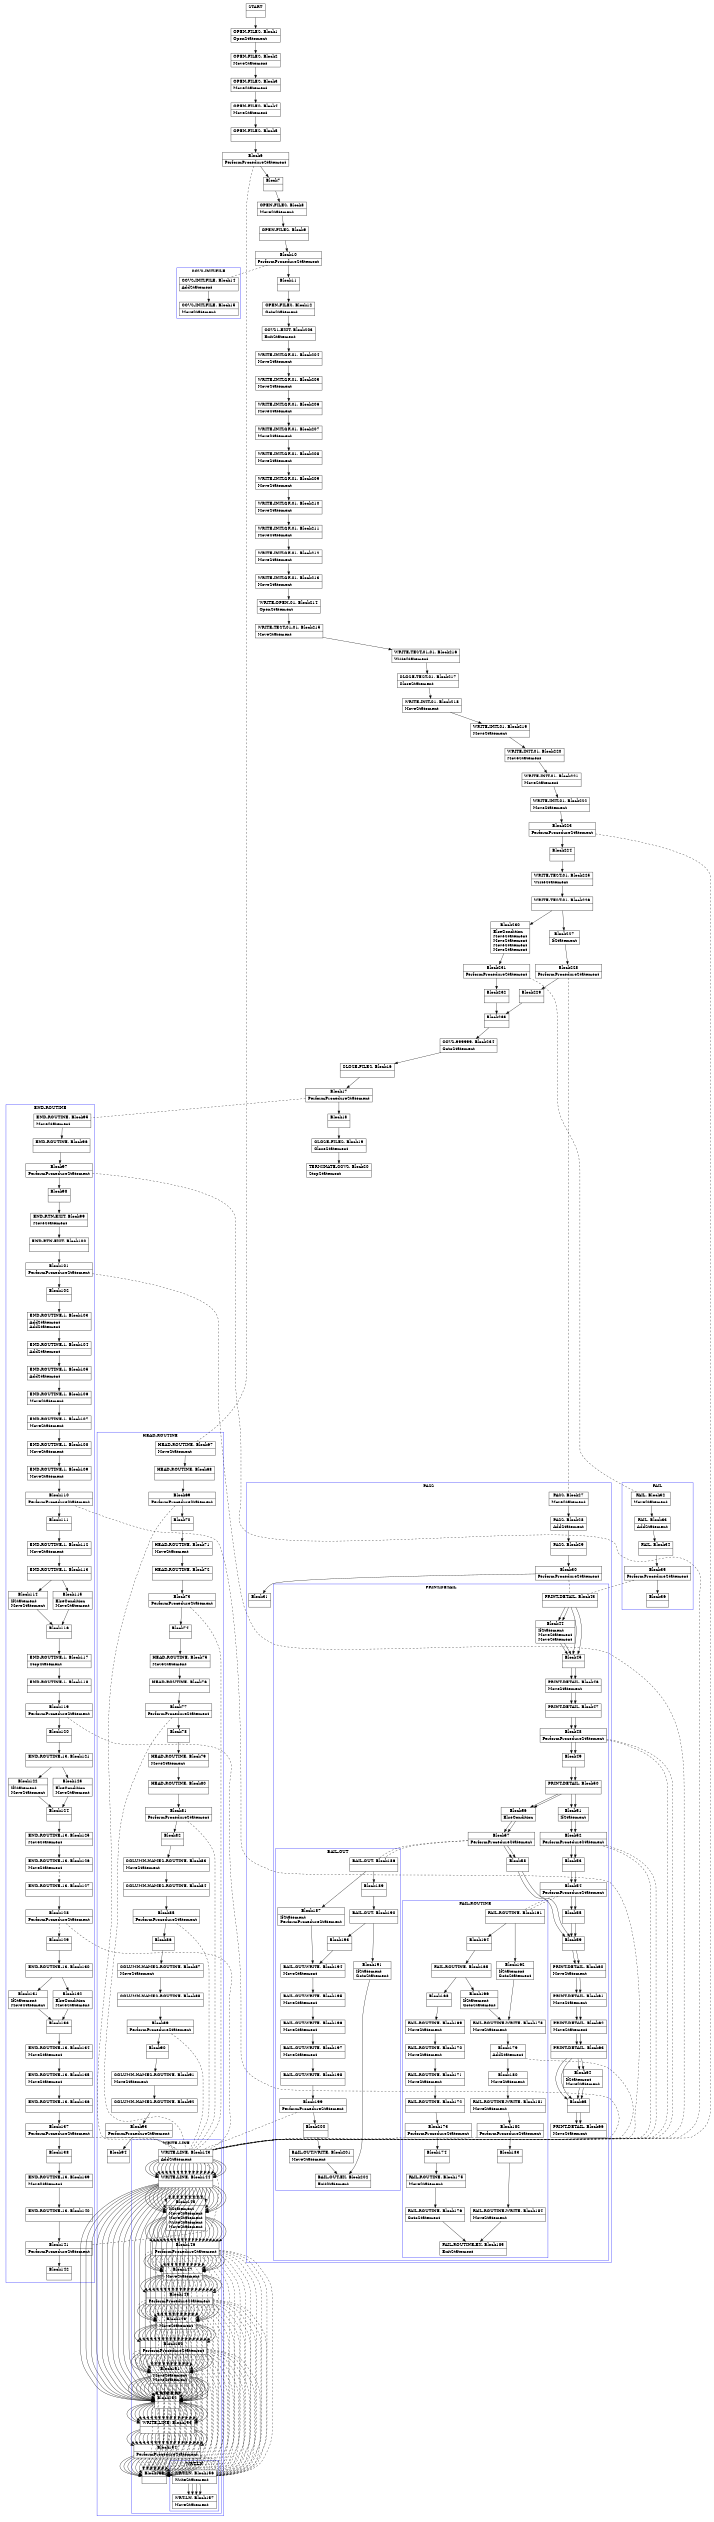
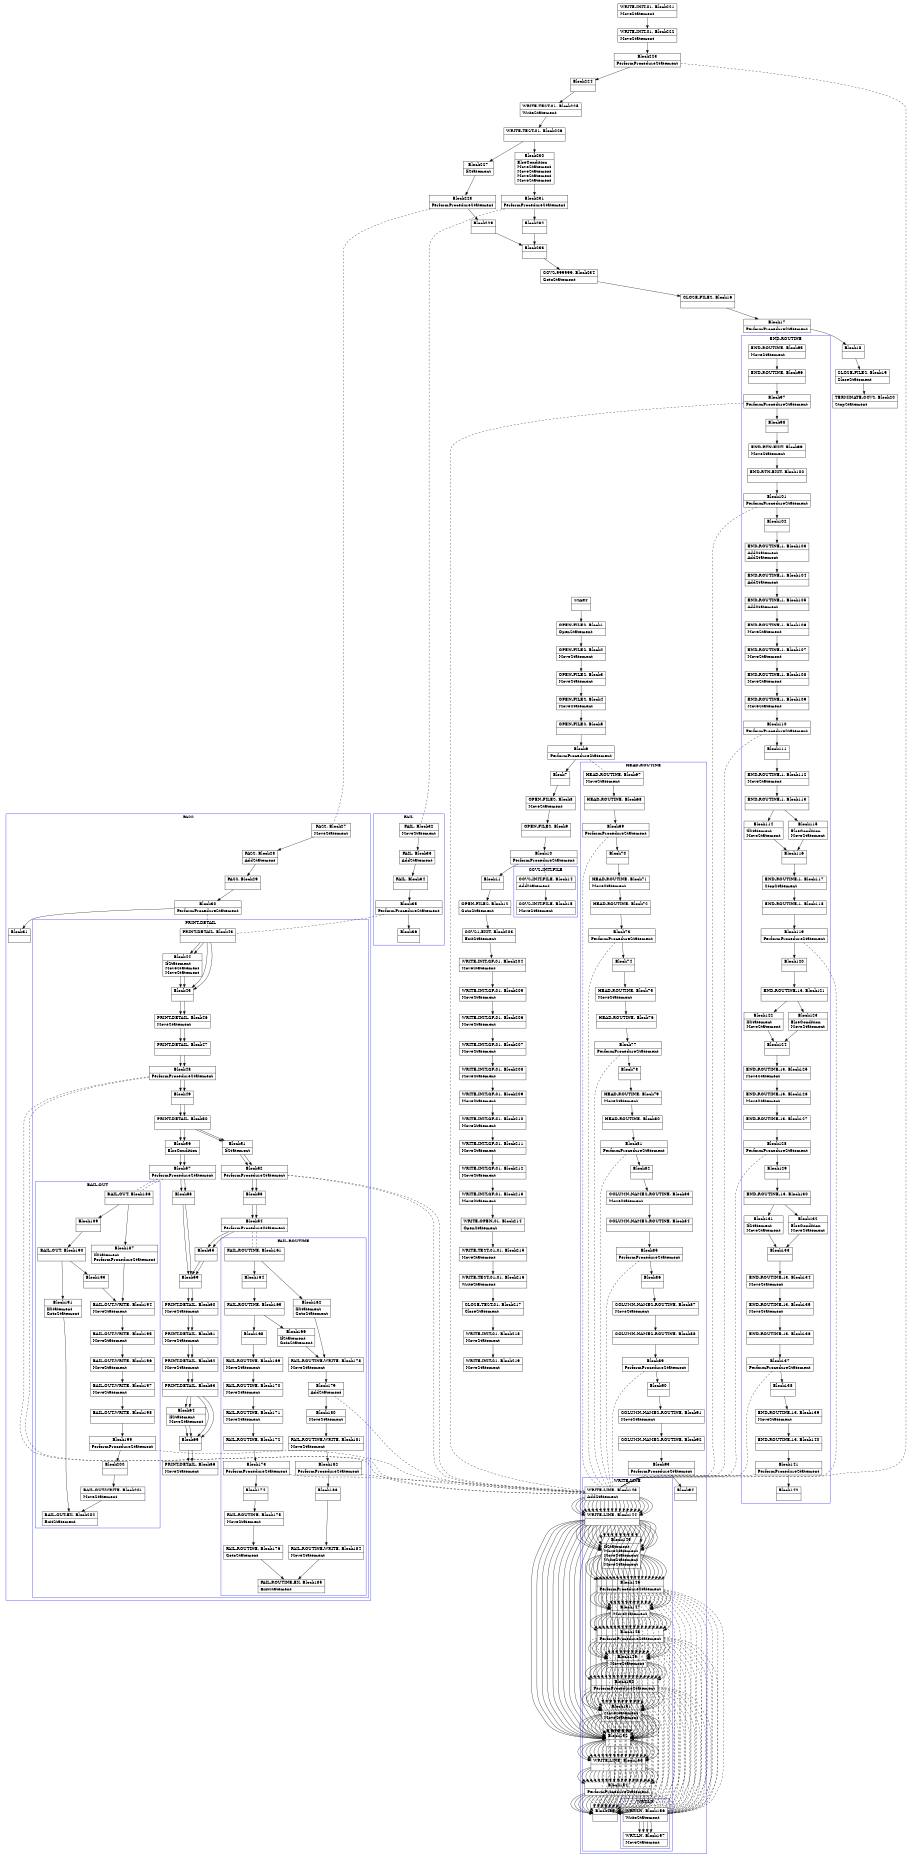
node "WRITE-INIT-01. Block220": removed
edge "END-ROUTINE-13. Block126" -> "END-ROUTINE-13. Block127": style dashed -> solid
edge "Block128" -> "Block129": style dashed -> solid
